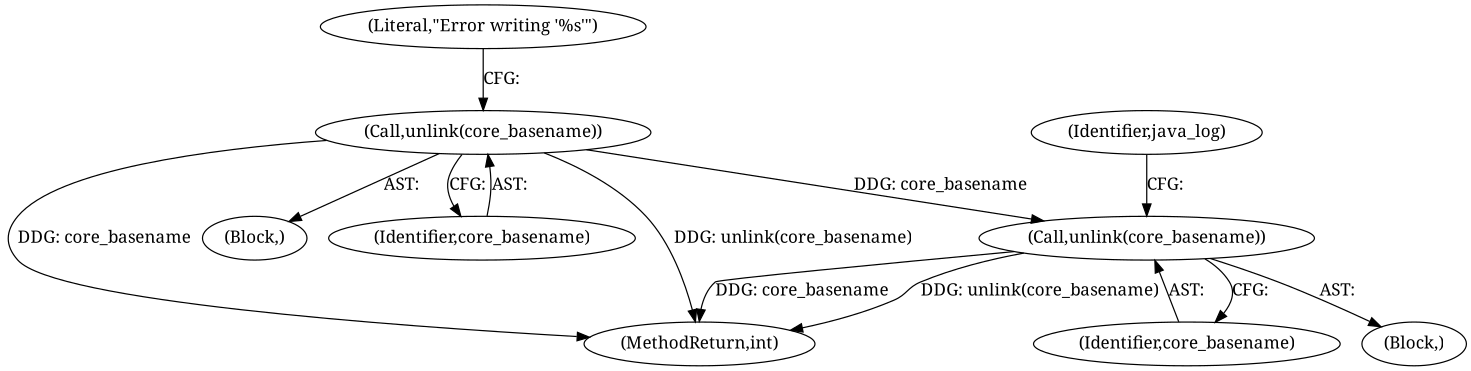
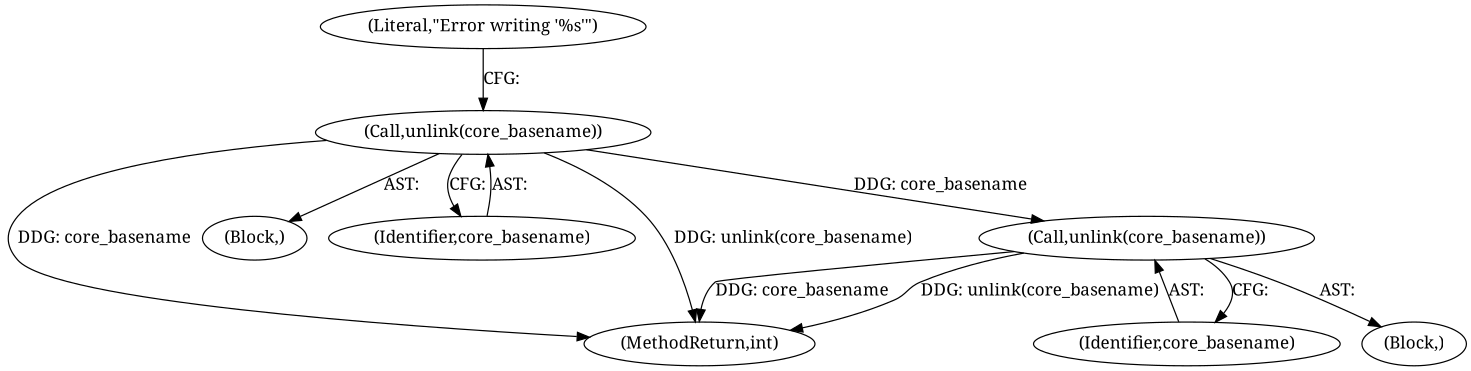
node "(Identifier,java_log)": removed
